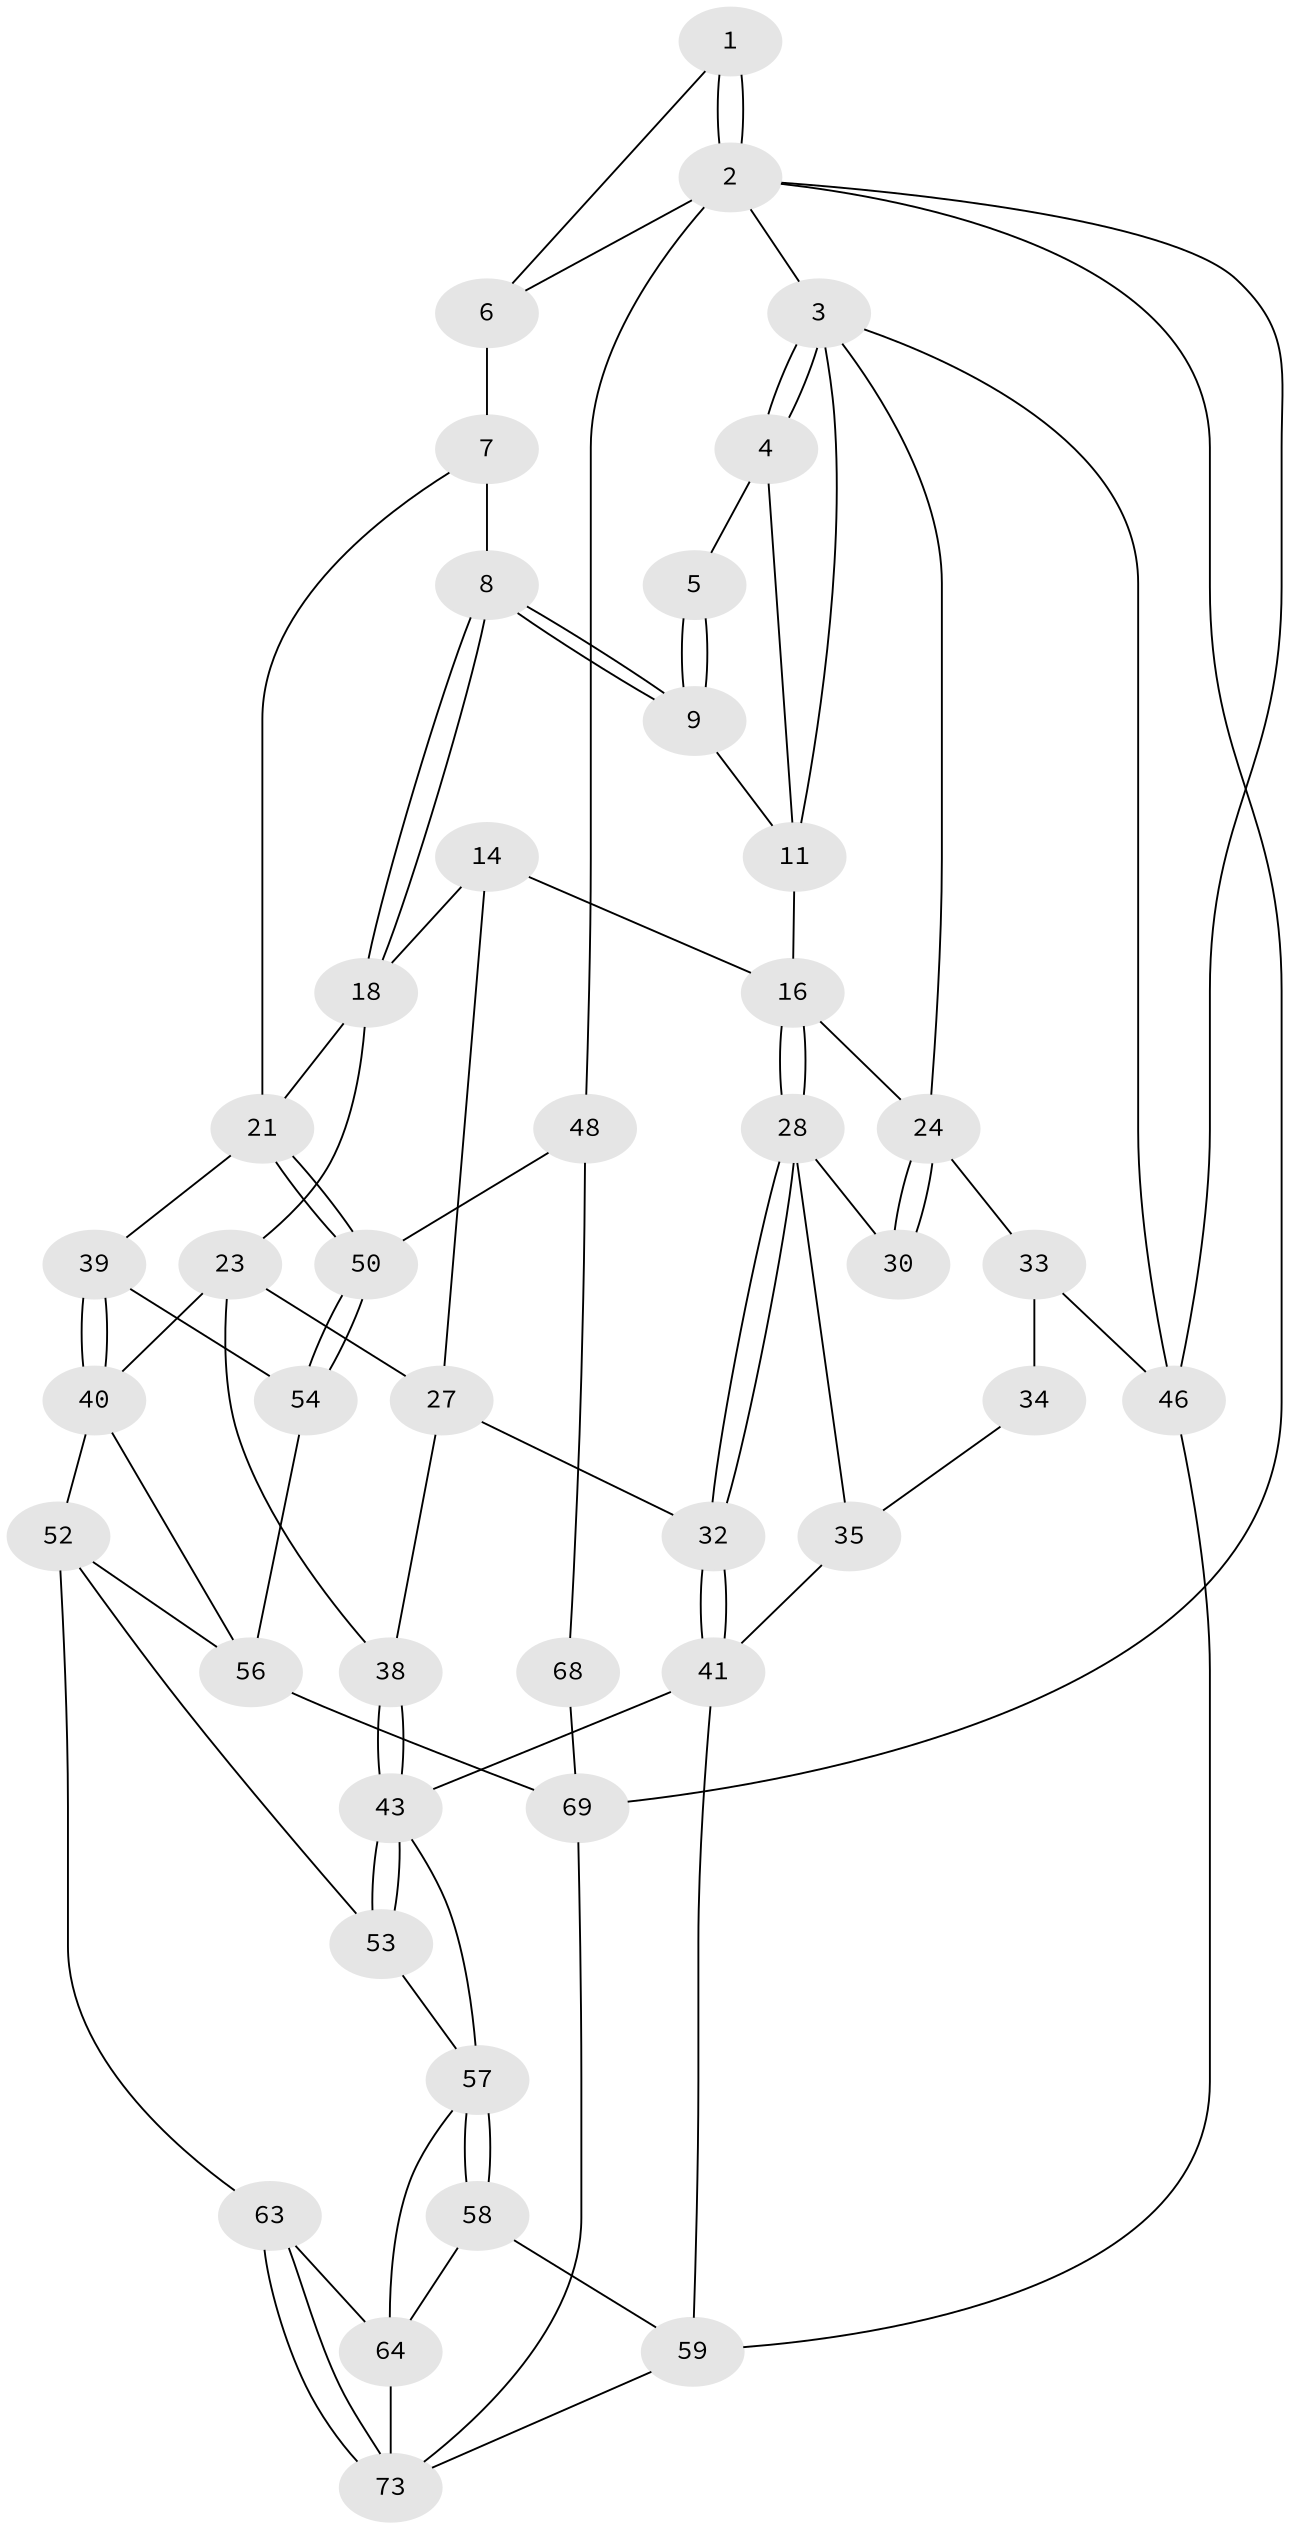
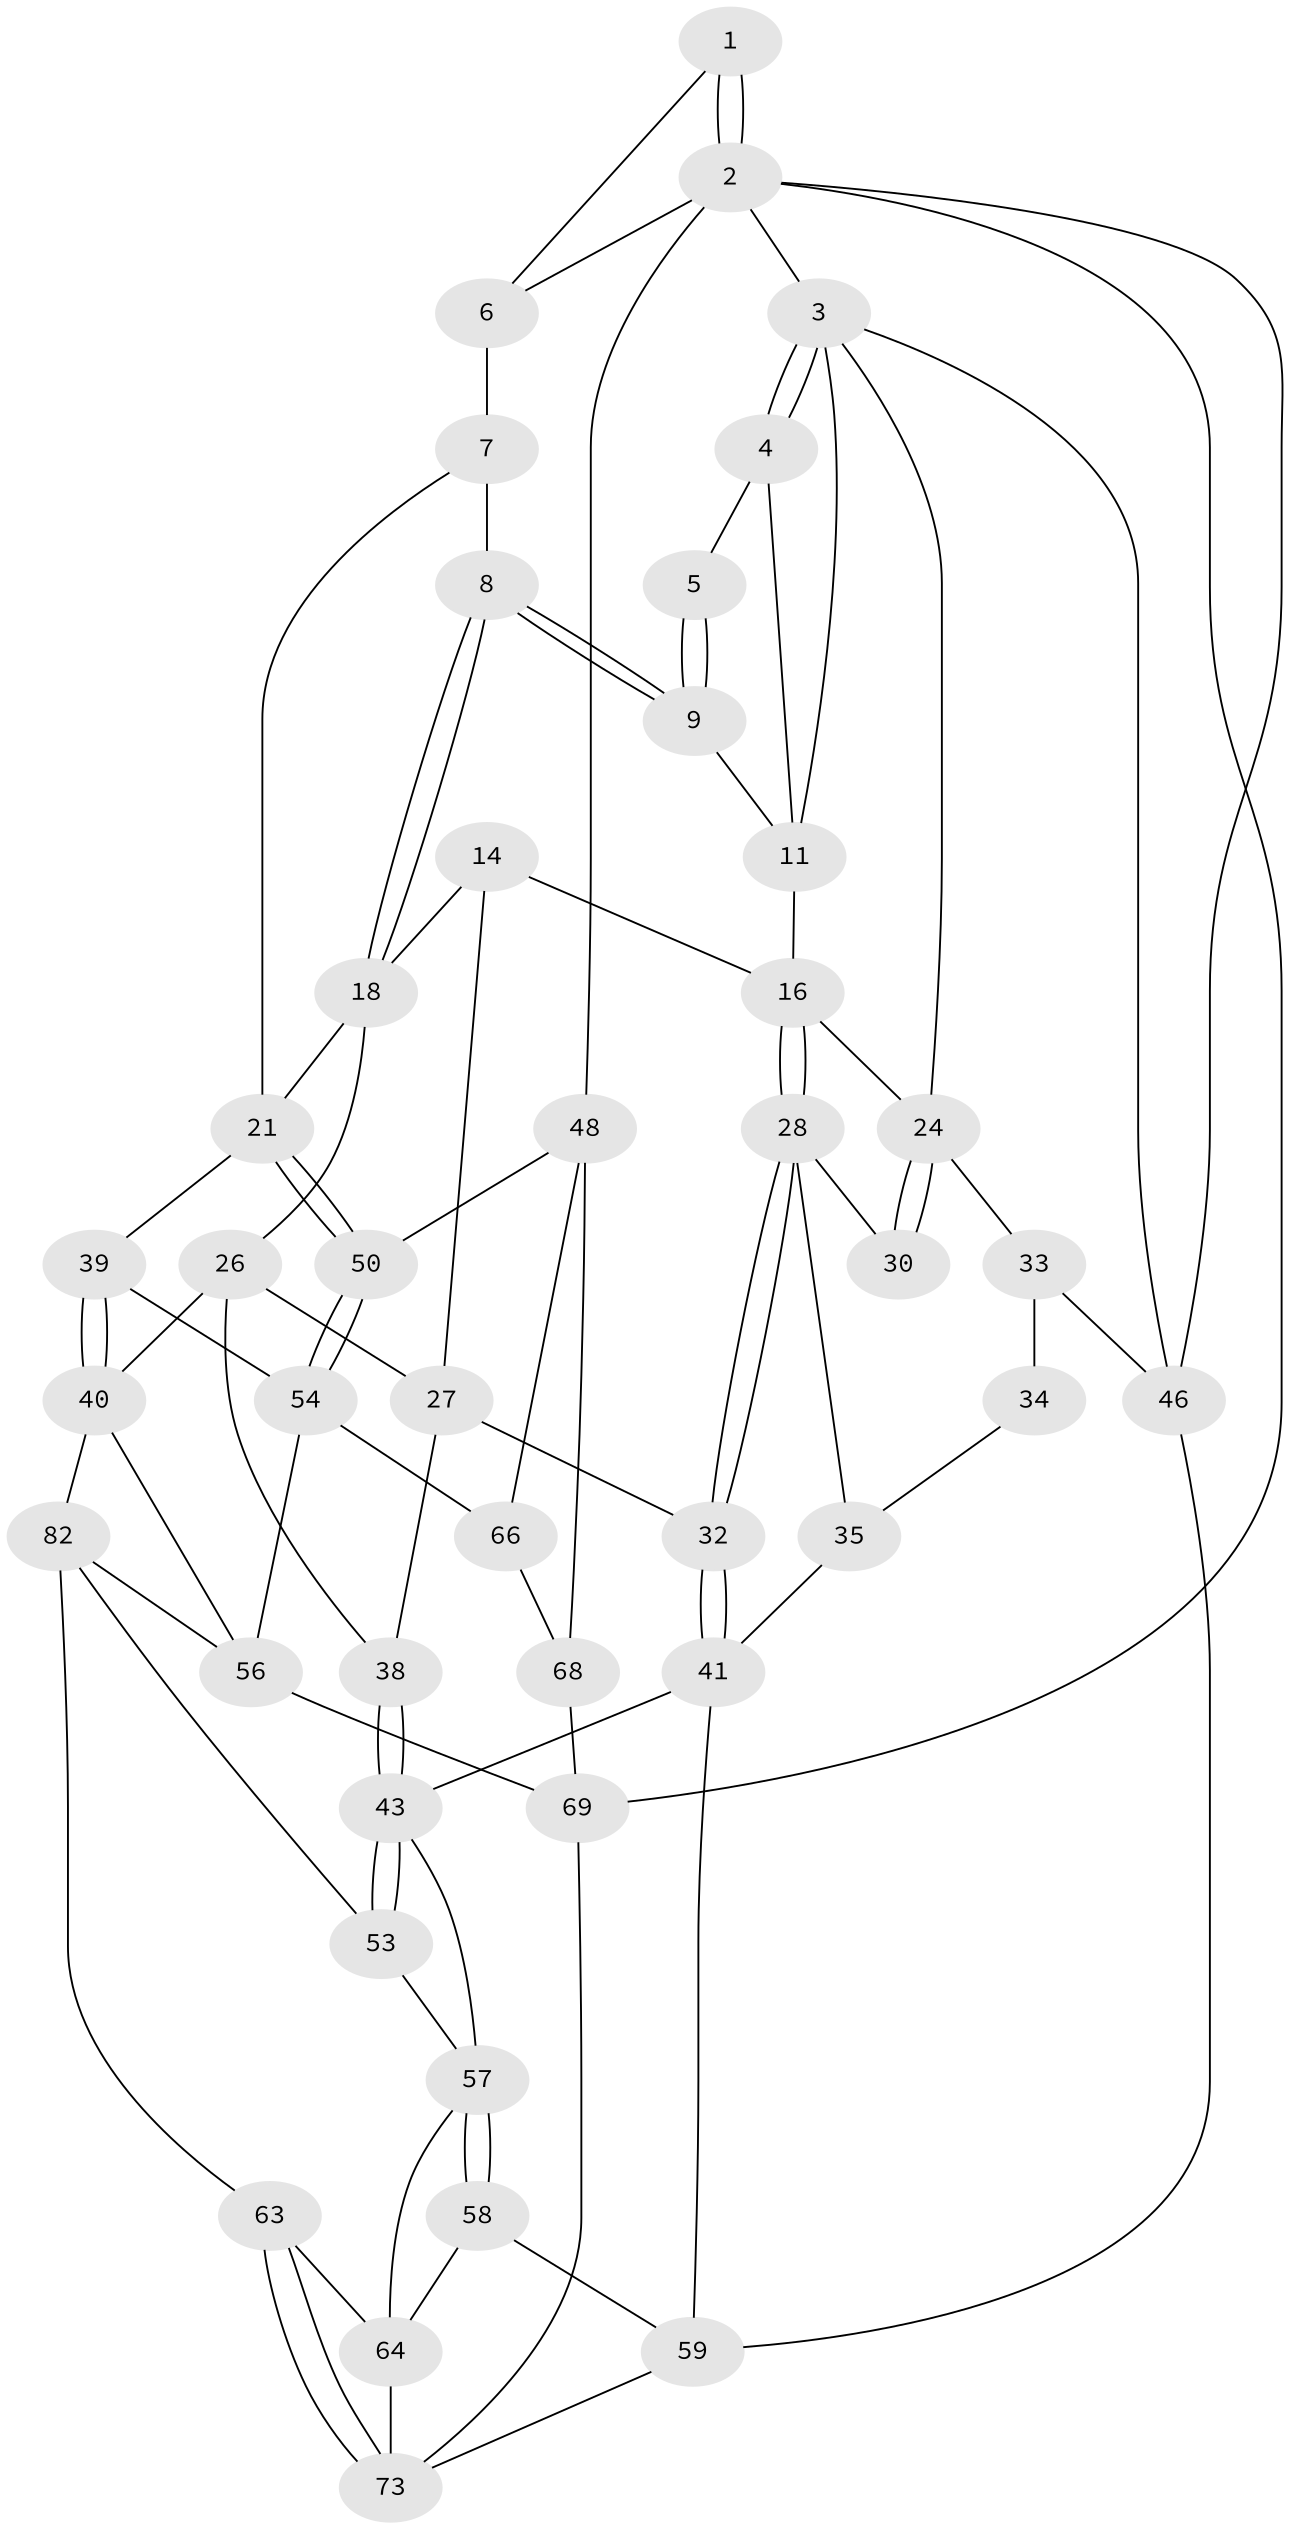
node "23": label "23" -> "26"
node "52": label "52" -> "82"
node "66": added
